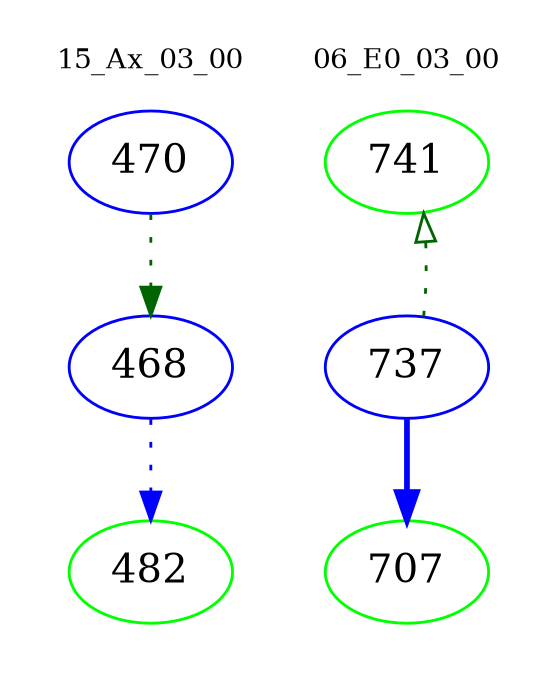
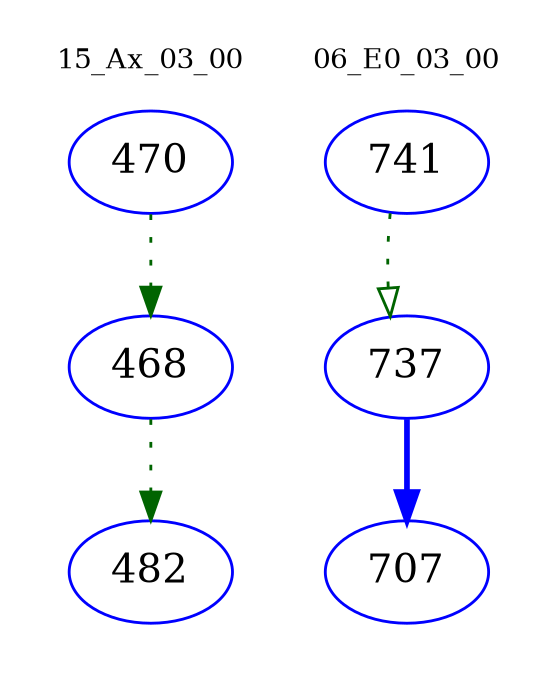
node "741": color green -> blue
edge "737" -> "741": reversed
edge "468" -> "482": color blue -> darkgreen
node "482": color green -> blue
node "707": color green -> blue
